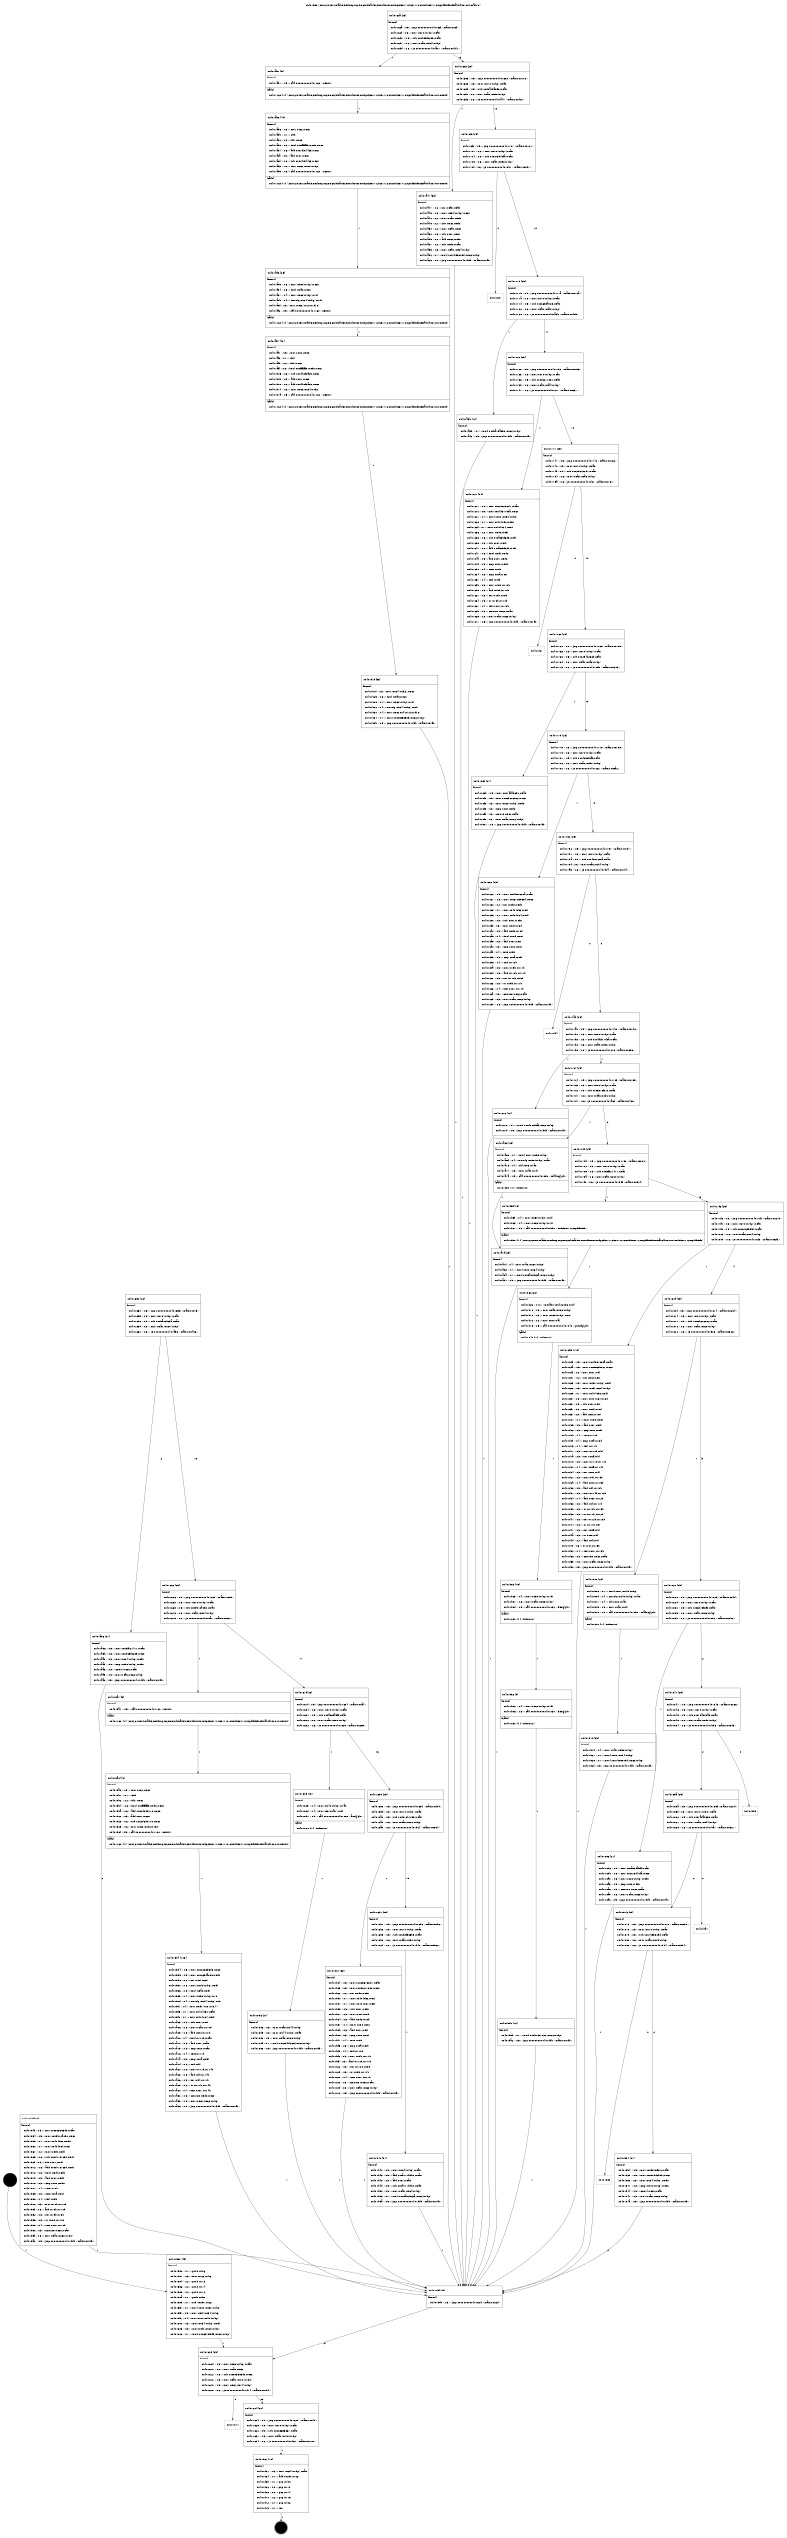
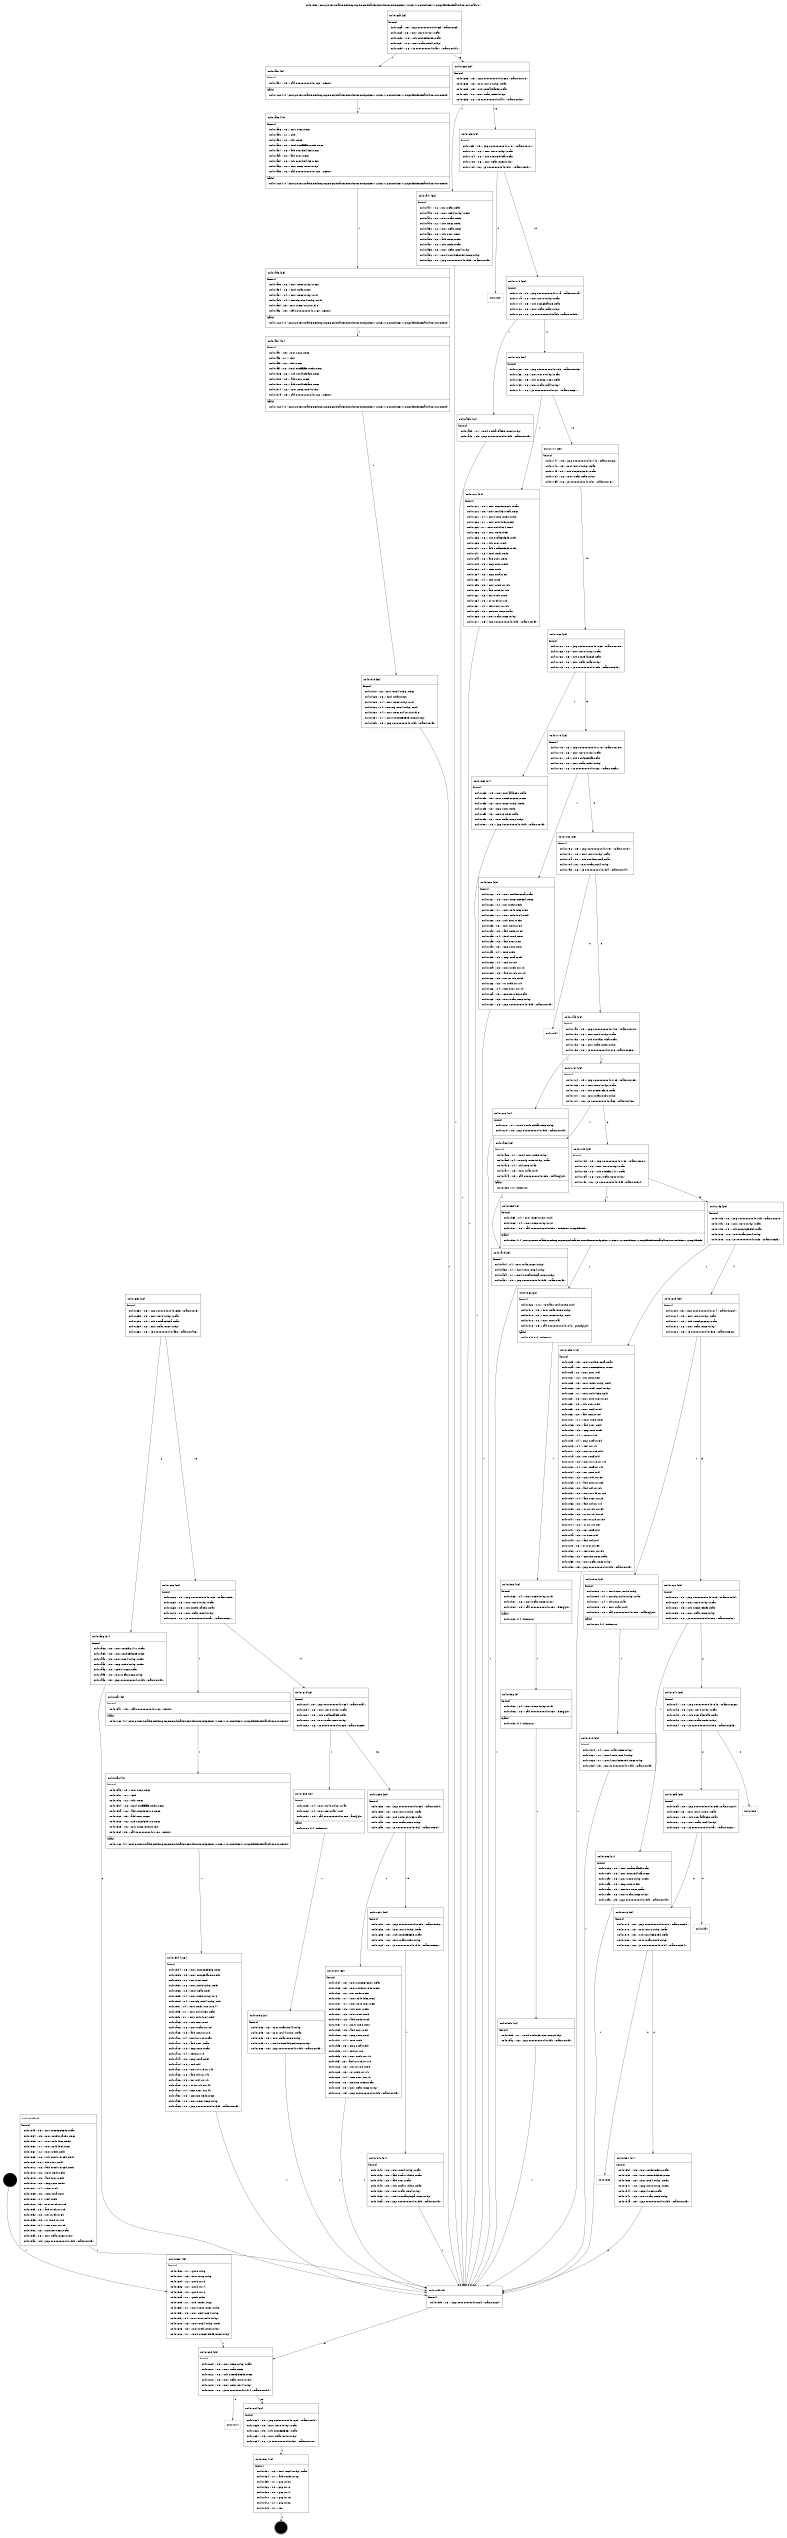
node "0x401dc1": removed
